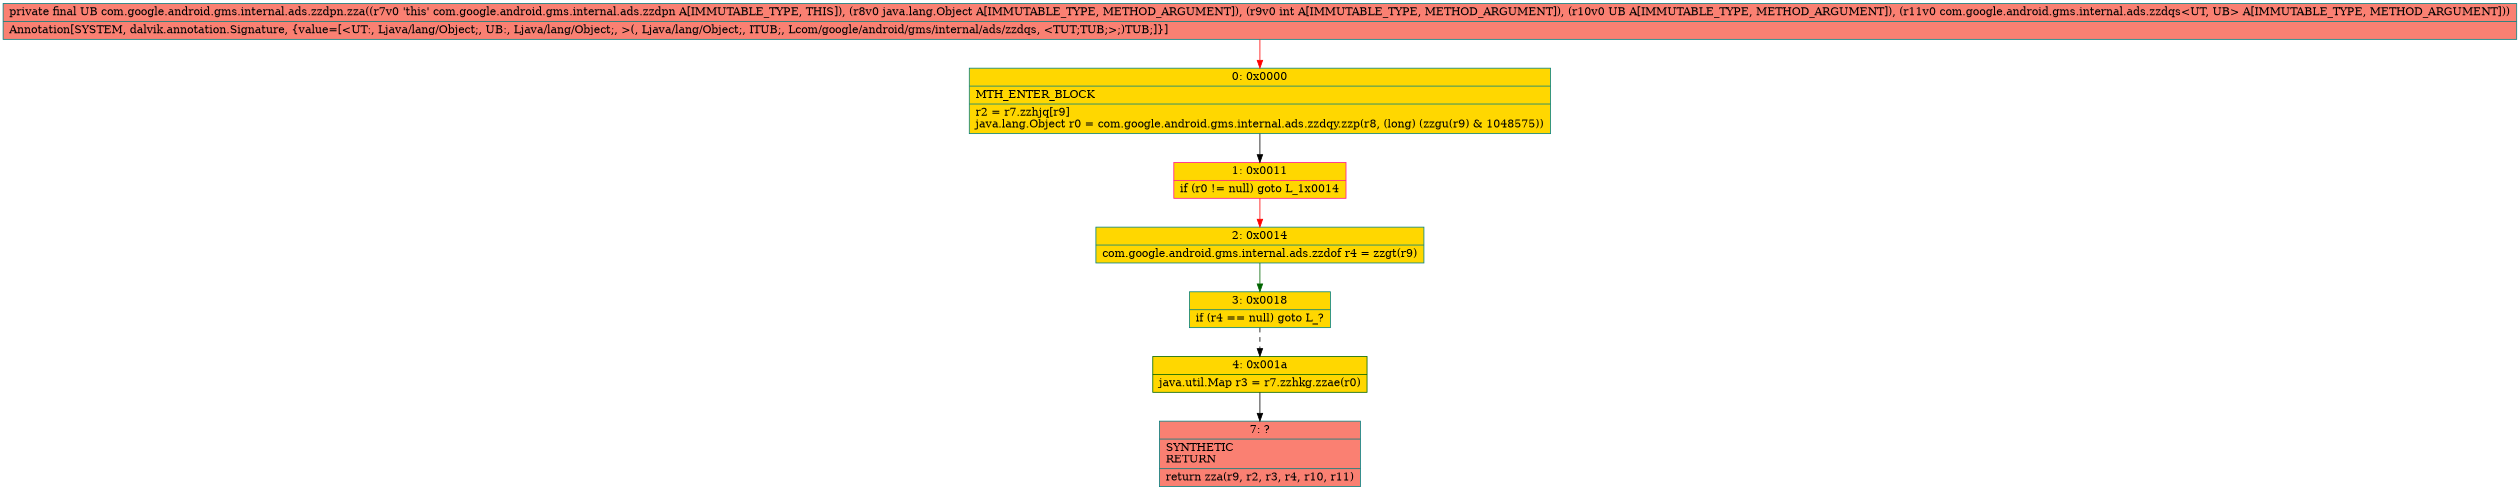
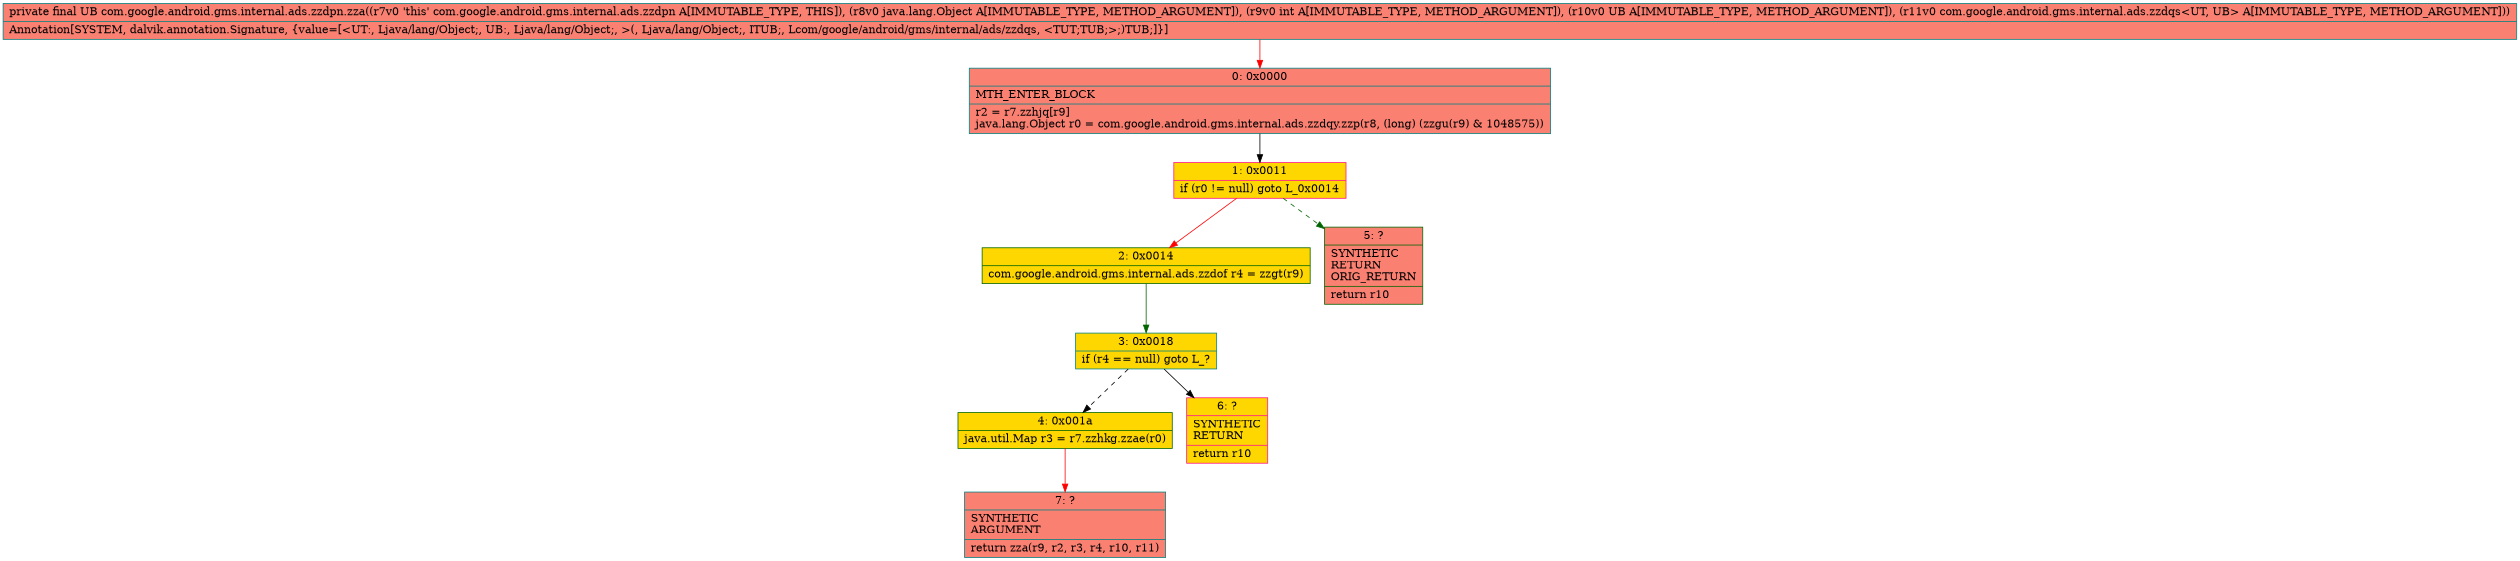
node "0: 0x0000": fillcolor gold -> salmon
node "1: 0x0011": text "if (r0 != null) goto L_1x0014" -> "if (r0 != null) goto L_0x0014"
node "2: 0x0014": color teal -> darkgreen
node "5: ?": added
edge "4: 0x001a" -> "7: ?": color black -> red
node "6: ?": added
node "7: ?": text "RETURN" -> "ARGUMENT"
